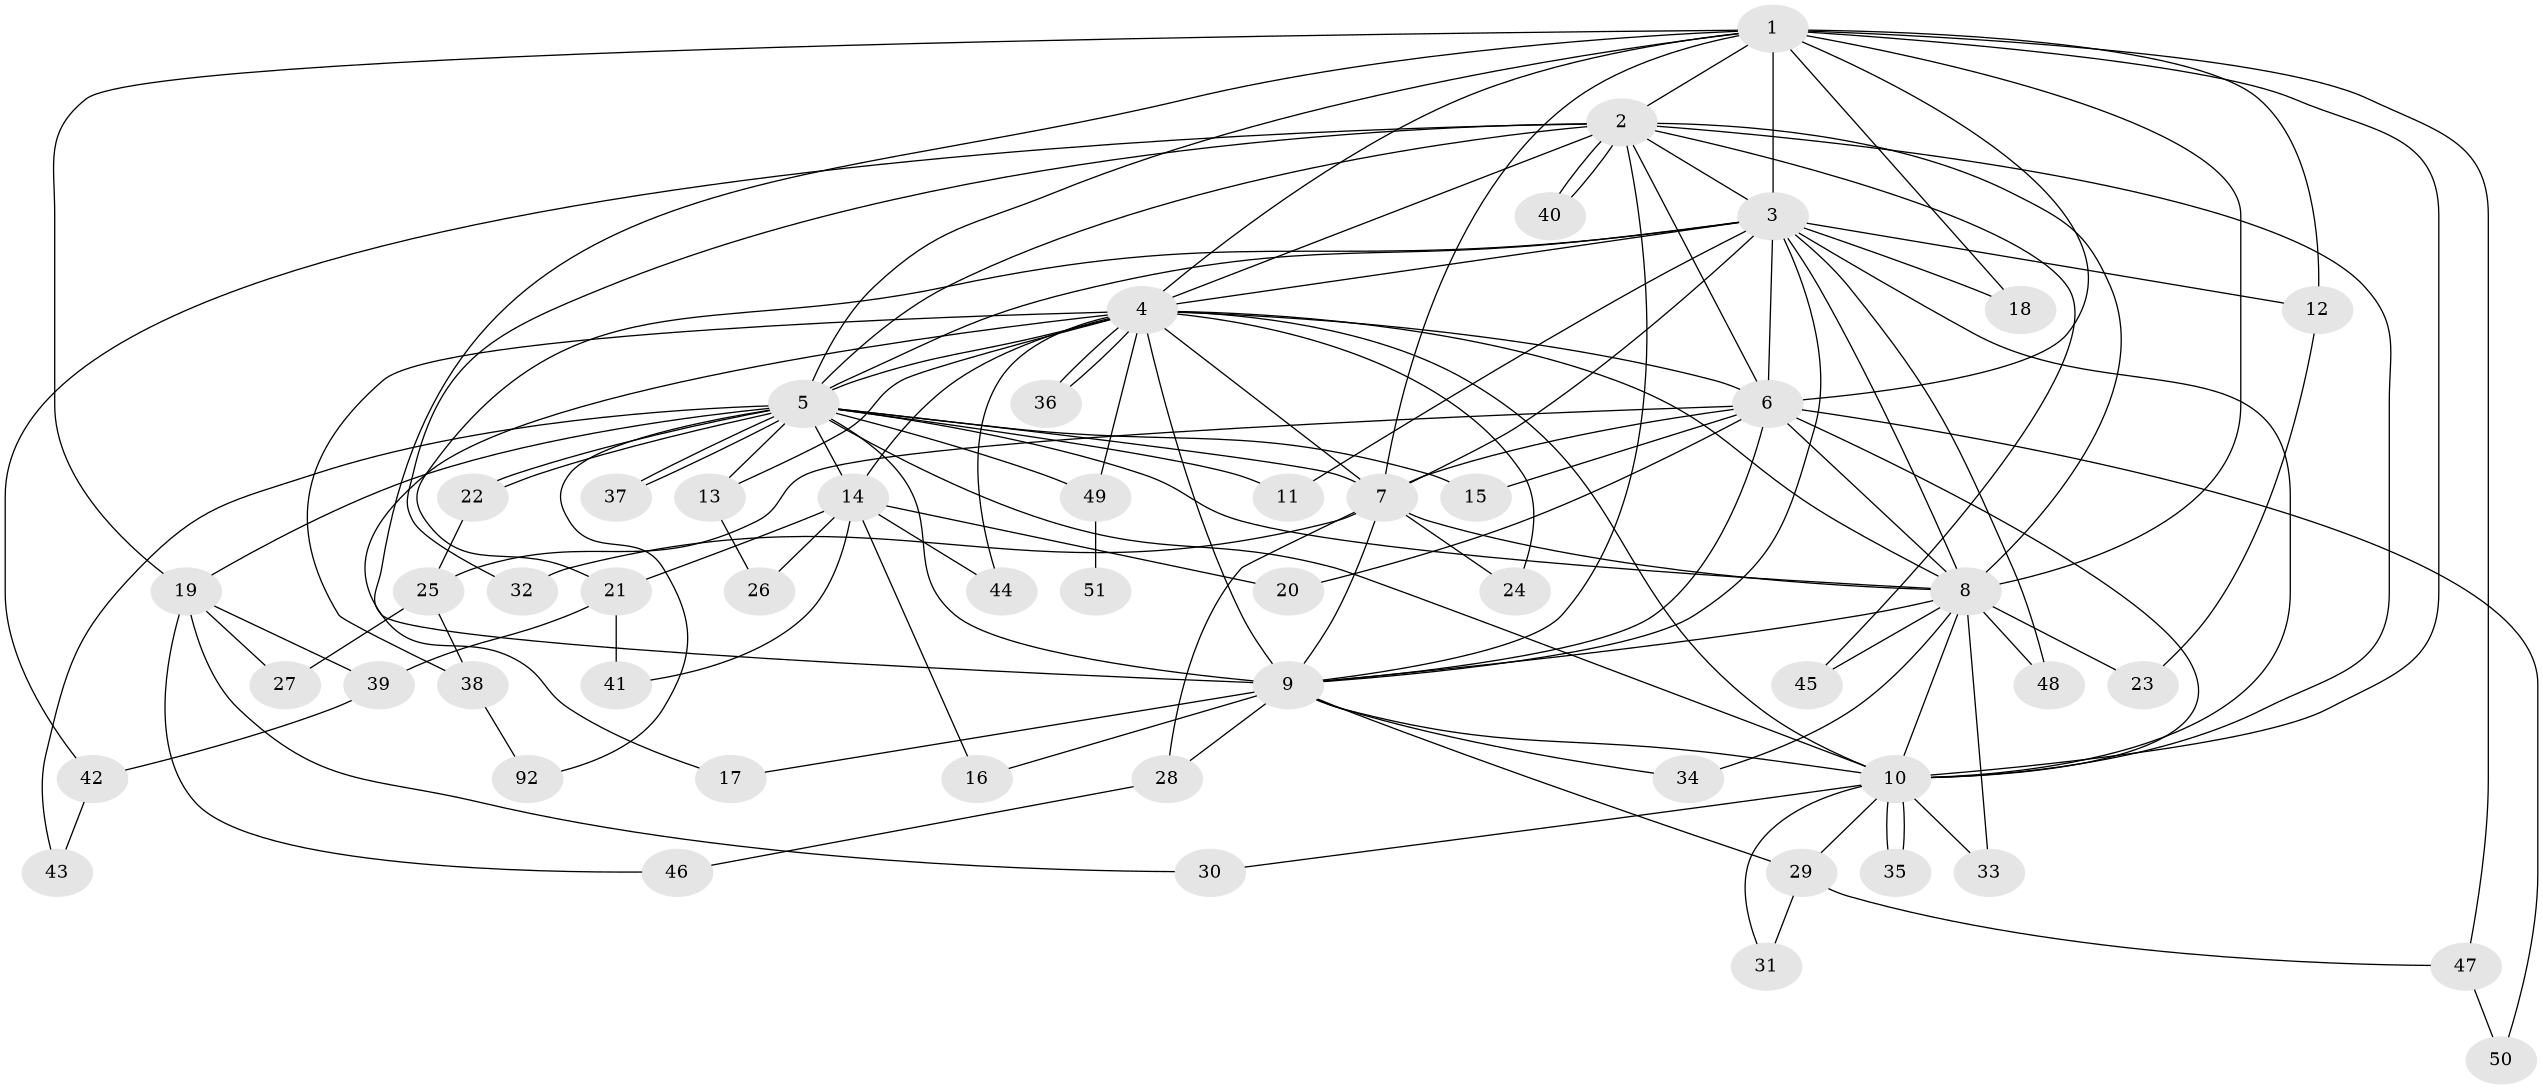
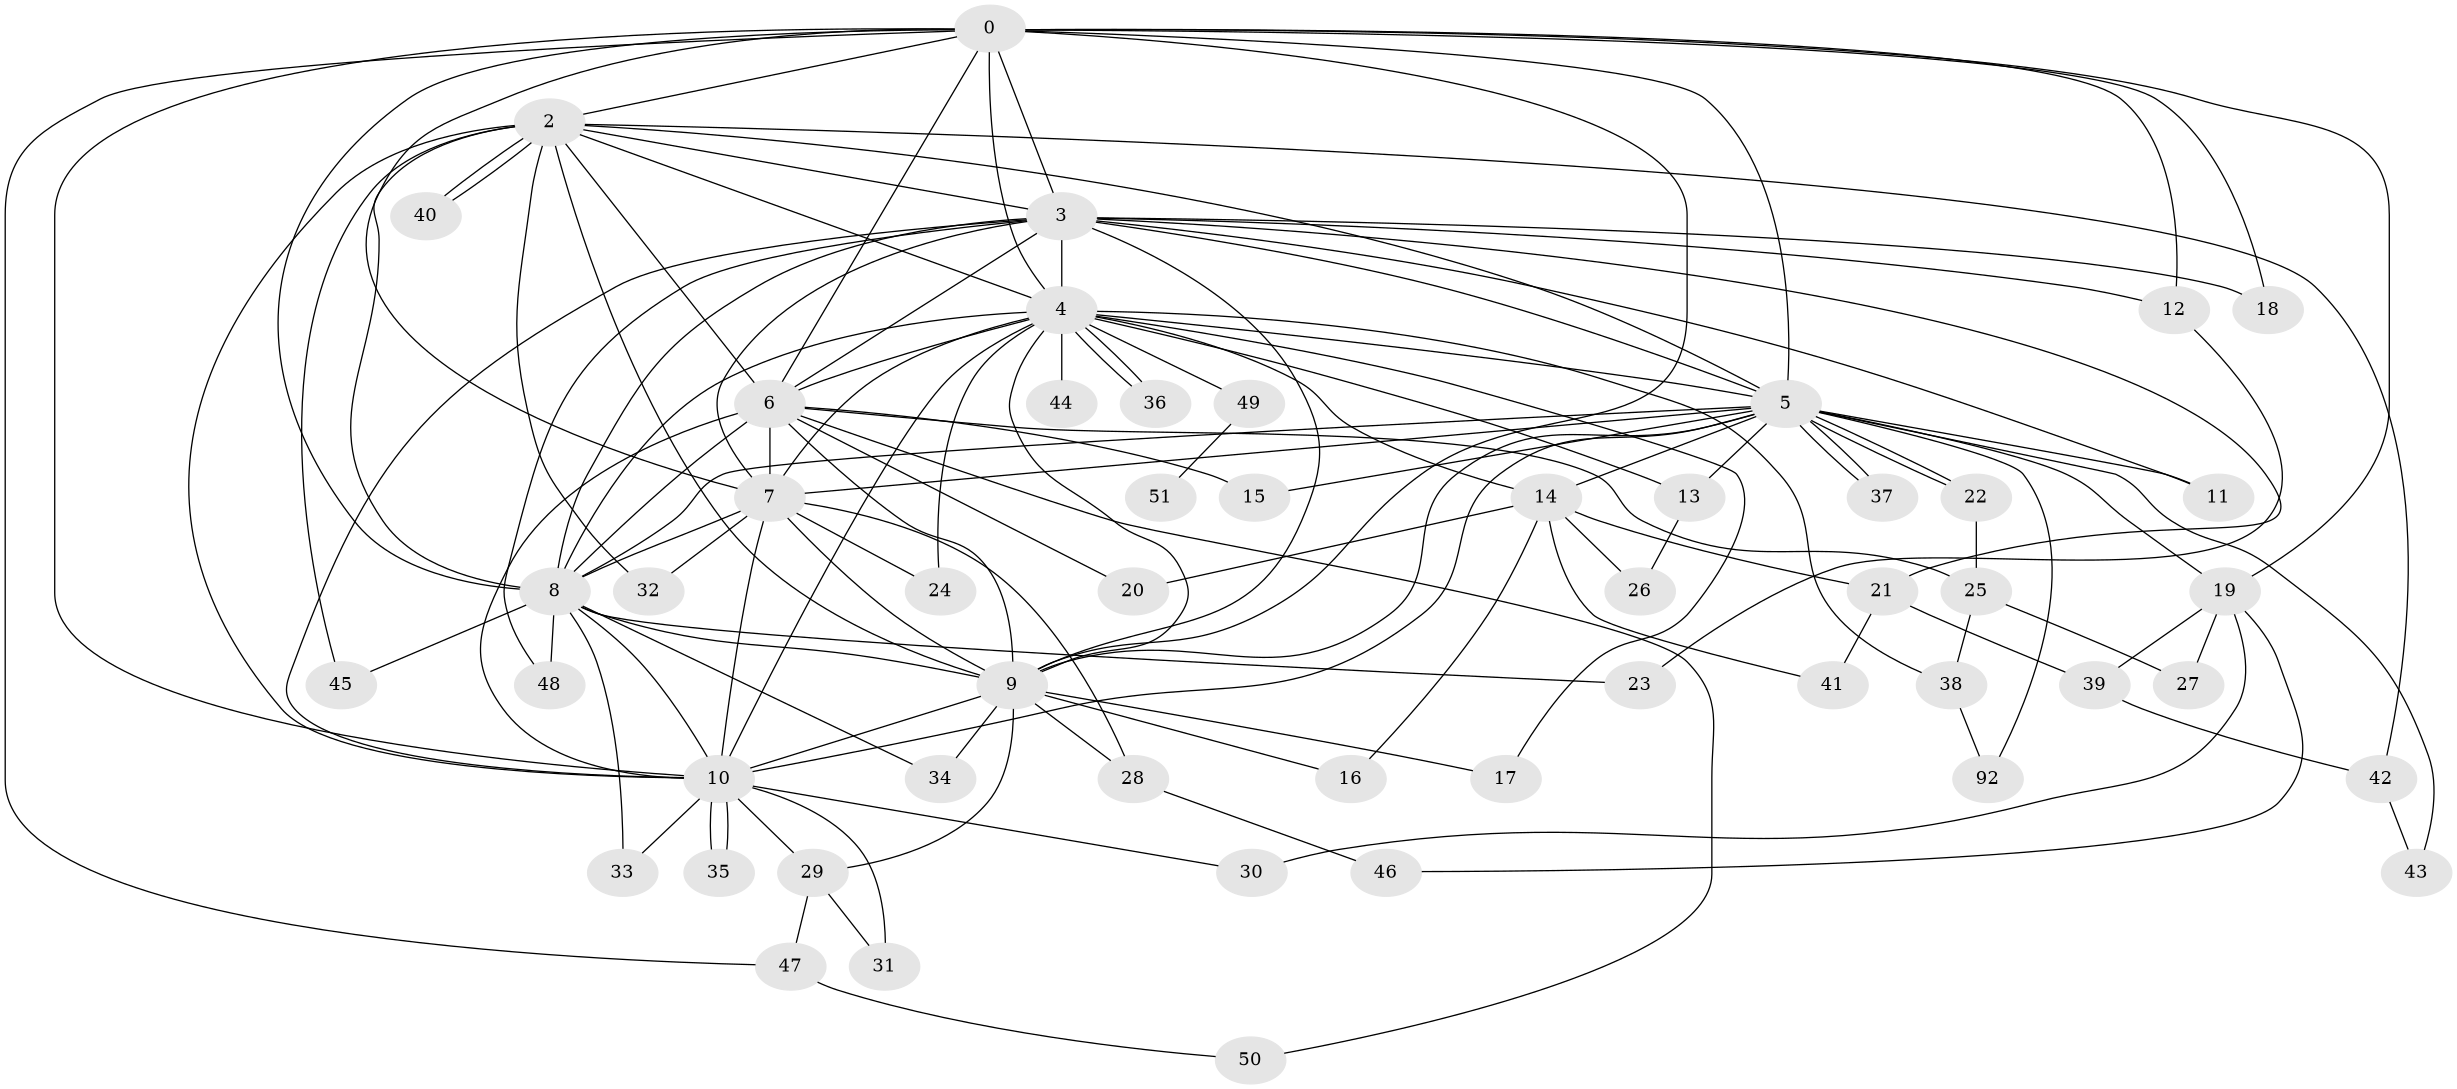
node "1": label "1" -> "0"
edge "5" -- "49": removed
edge "14" -- "44": removed
edge "7" -- "10": added
